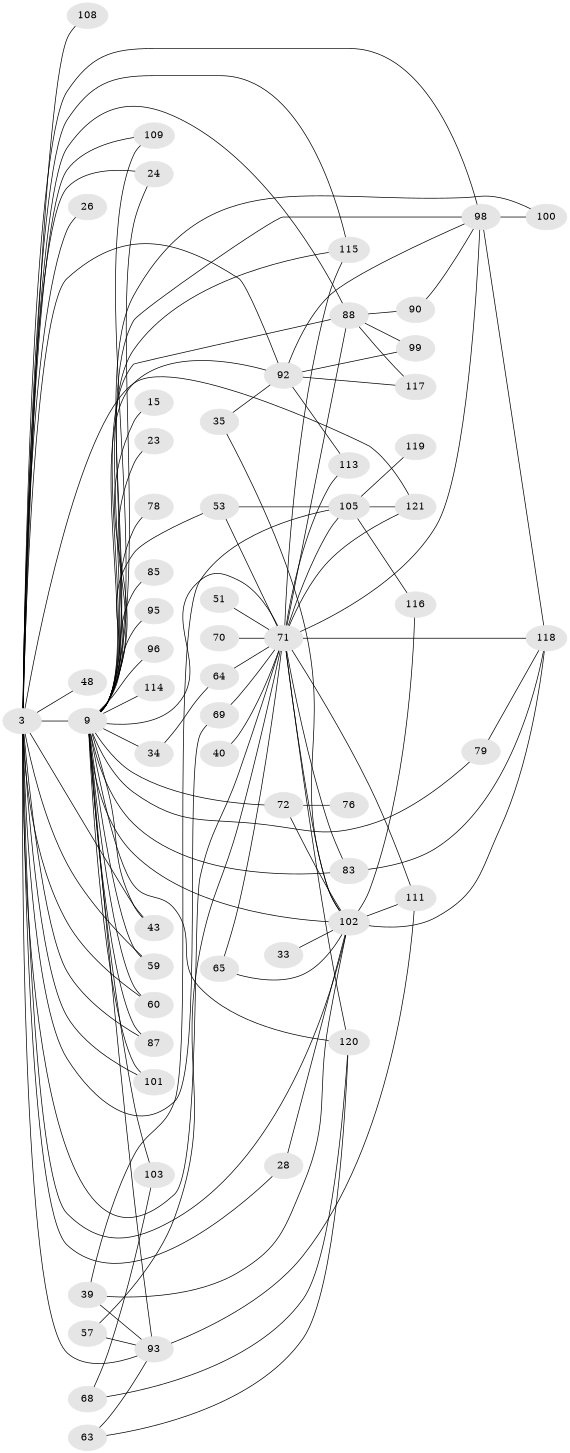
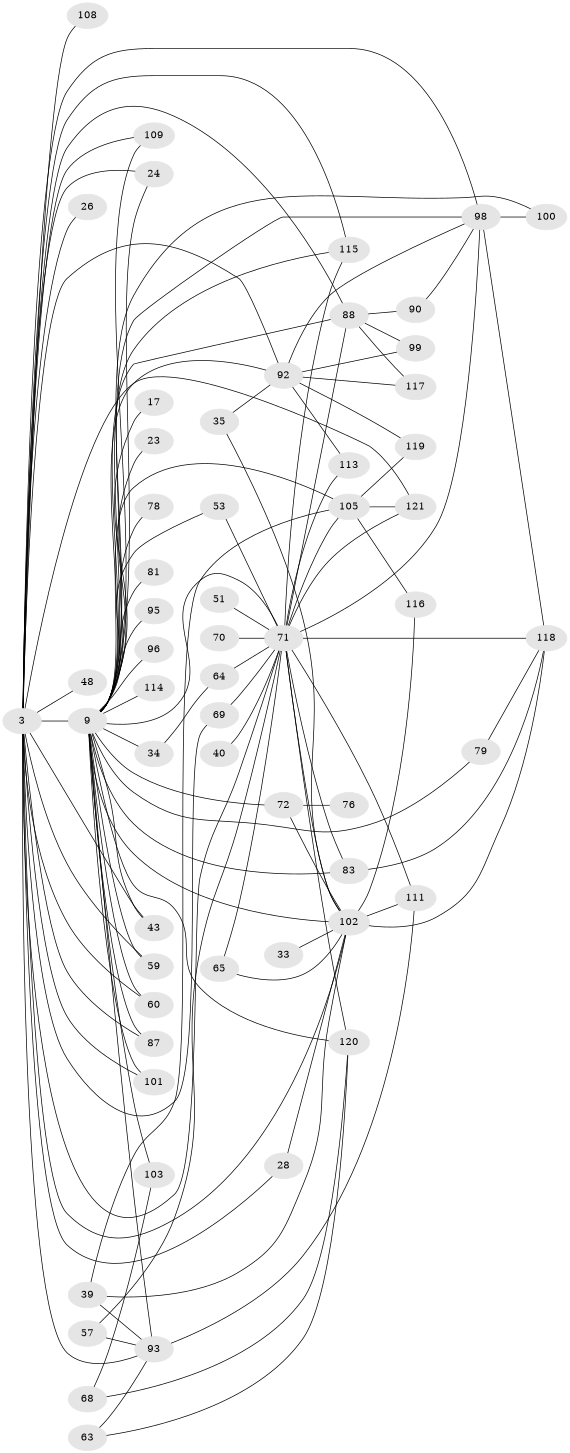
node "15": label "15" -> "17"
edge "92" -- "119": added
edge "53" -- "105": now "9" -- "105"
node "85": label "85" -> "81"
